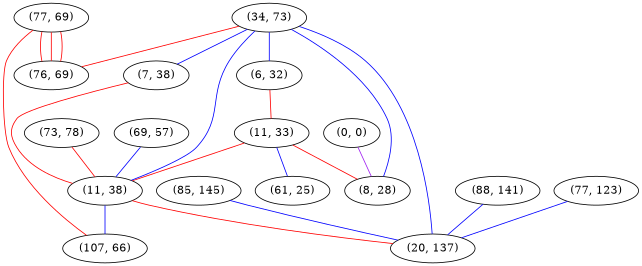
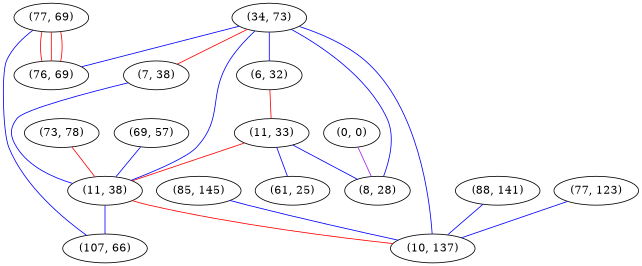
edge "(34, 73)" -- "(76, 69)": color red -> blue
edge "(34, 73)" -- "(7, 38)": color blue -> red
edge "(7, 38)" -- "(11, 38)": color red -> blue
edge "(77, 69)" -- "(107, 66)": color red -> blue
edge "(11, 33)" -- "(8, 28)": color red -> blue
node "(20, 137)": label "(20, 137)" -> "(10, 137)"
